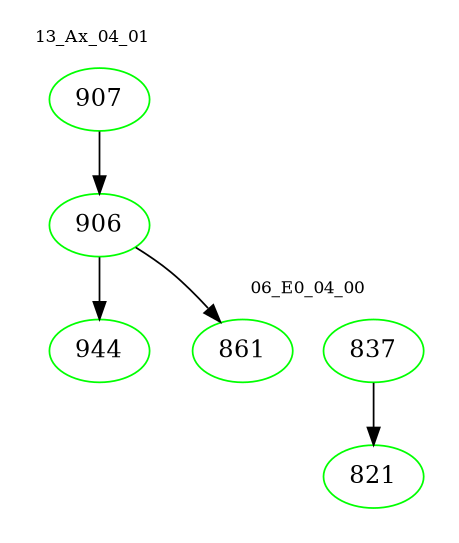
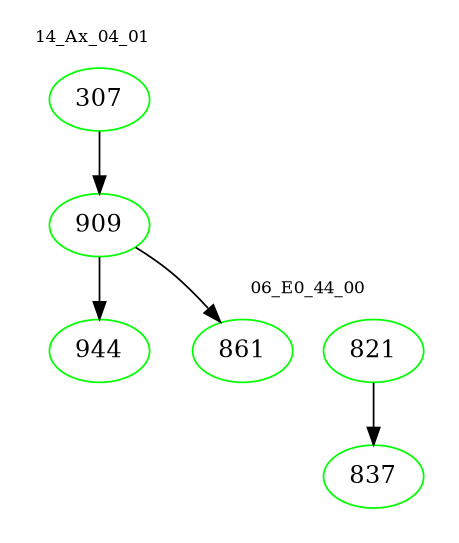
cluster "13_Ax_04_01": label "13_Ax_04_01" -> "14_Ax_04_01"
node "907": label "907" -> "307"
node "906": label "906" -> "909"
cluster "06_E0_04_00": label "06_E0_04_00" -> "06_E0_44_00"
edge "837" -> "821": reversed
